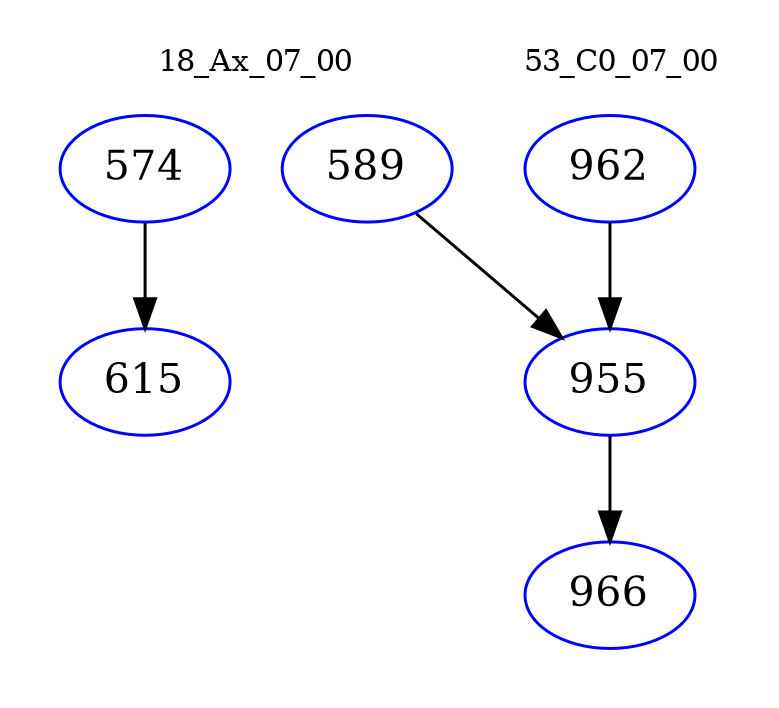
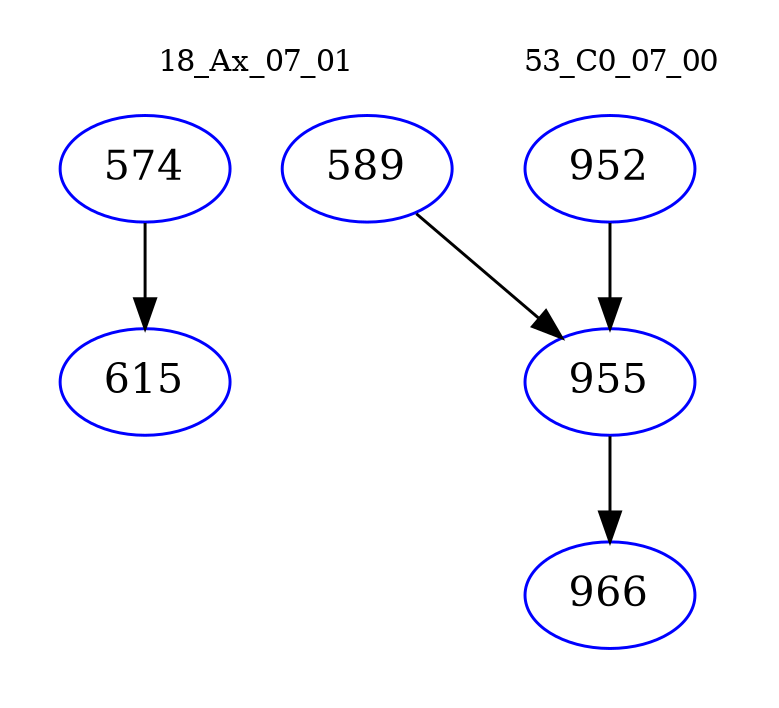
cluster "18_Ax_07_00": label "18_Ax_07_00" -> "18_Ax_07_01"
node "962": label "962" -> "952"
